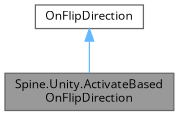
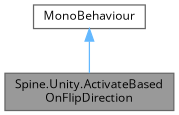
node "OnFlipDirection": label "OnFlipDirection" -> "MonoBehaviour"
